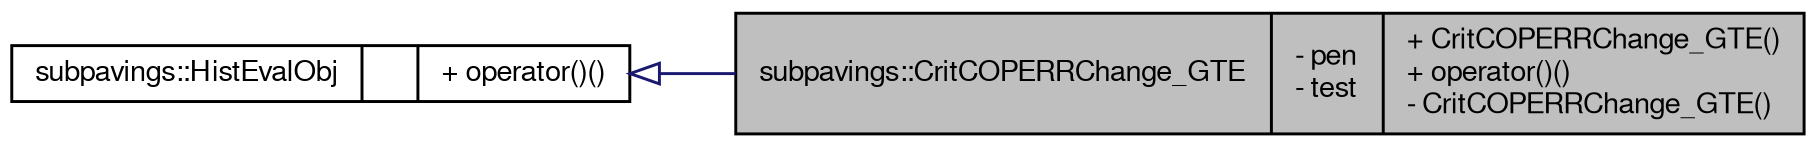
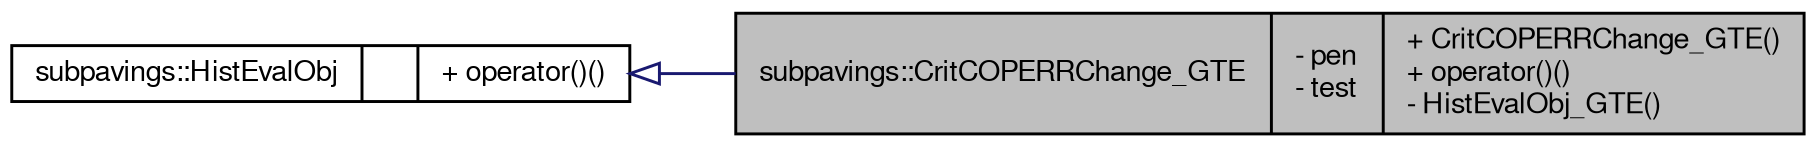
node "subpavings::CritCOPERRChange_GTE": text "- CritCOPERRChange_GTE()" -> "- HistEvalObj_GTE()"
